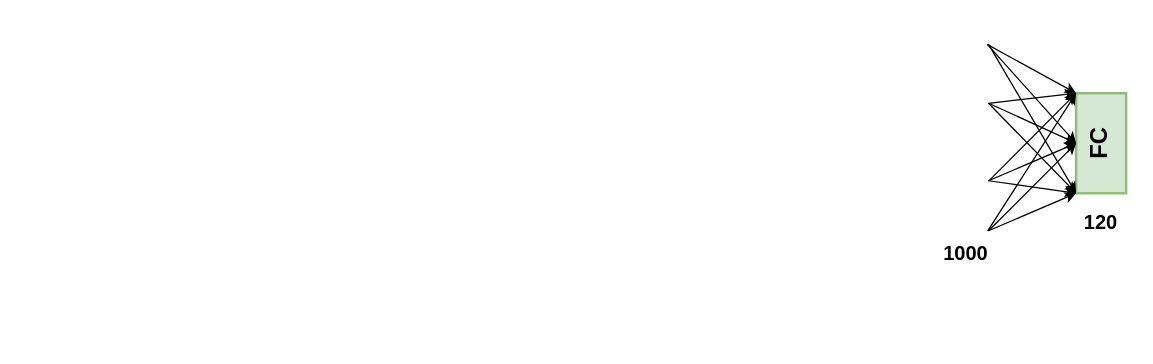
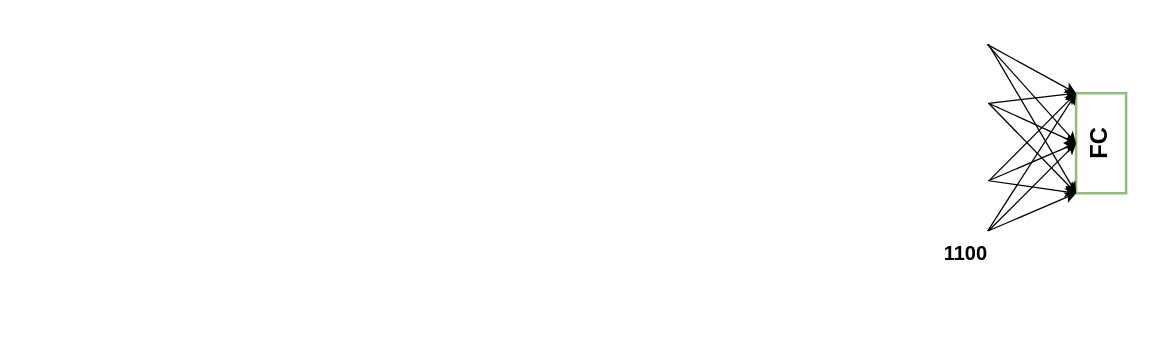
node "FC": fillcolor #d5e8d4 -> #ffffff
node "120": removed
node "1000": label "1000" -> "1100"
